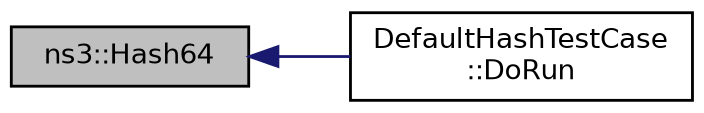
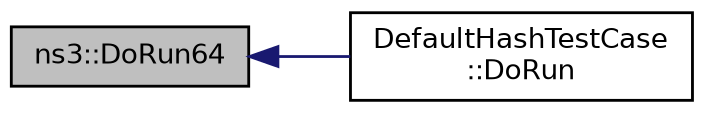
node "ns3::Hash64": label "ns3::Hash64" -> "ns3::DoRun64"
